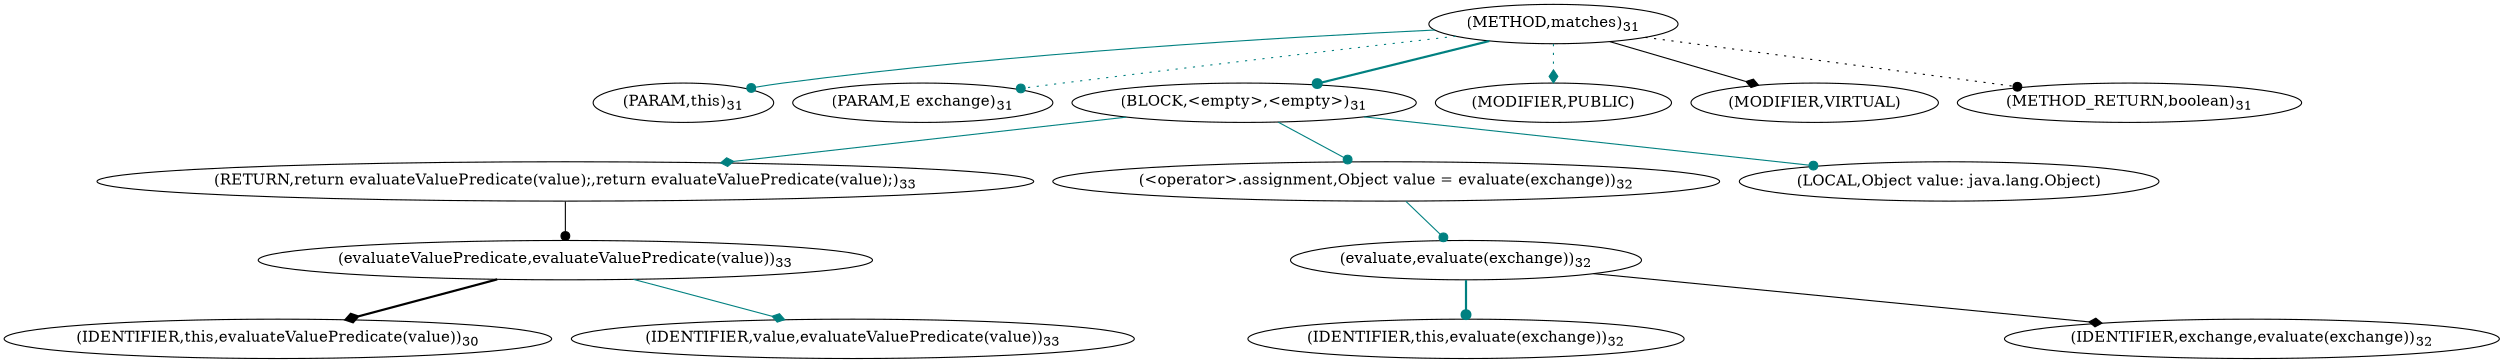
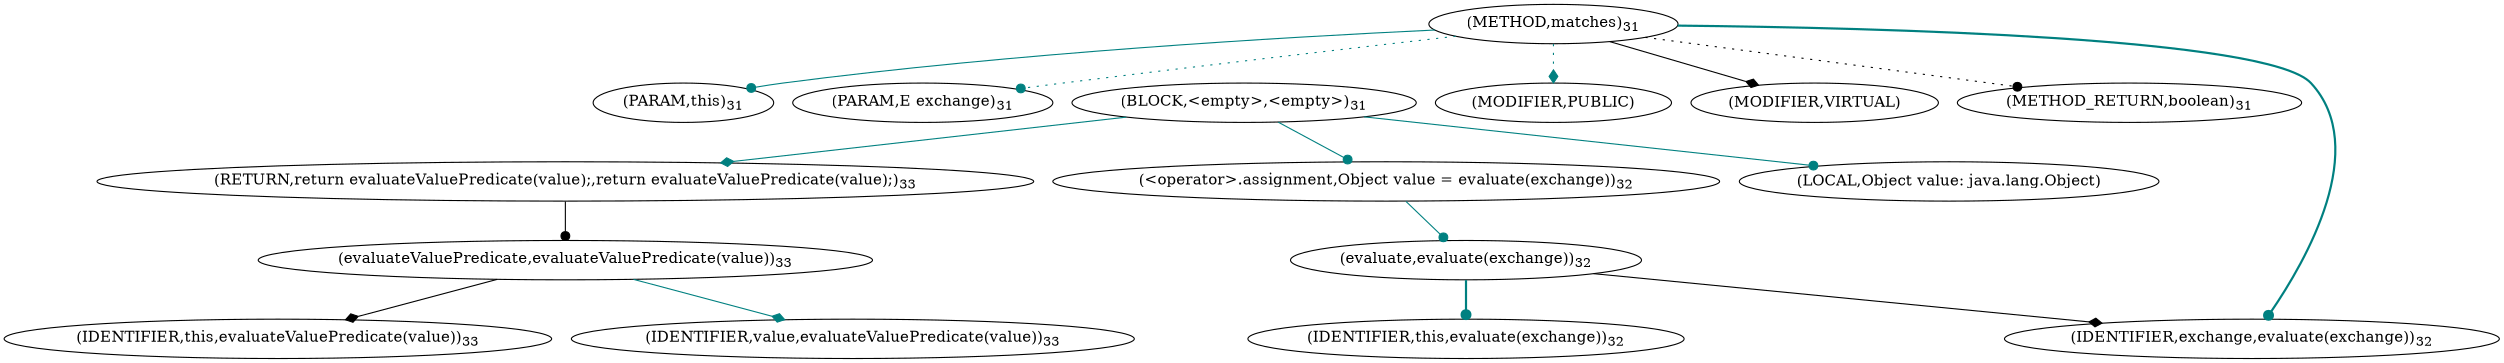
edge "(METHOD,matches)" -> "(BLOCK,<empty>,<empty>)": now "(METHOD,matches)" -> "(IDENTIFIER,exchange,evaluate(exchange))"
edge "(evaluateValuePredicate,evaluateValuePredicate(value))" -> "(IDENTIFIER,this,evaluateValuePredicate(value))": style bold -> solid
node "(IDENTIFIER,this,evaluateValuePredicate(value))": text "30" -> "33"
